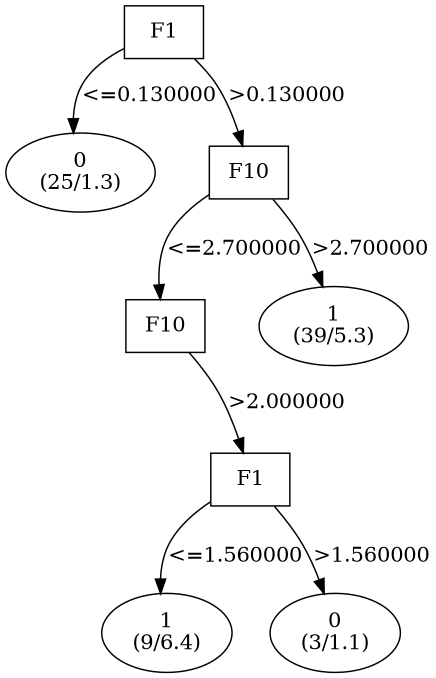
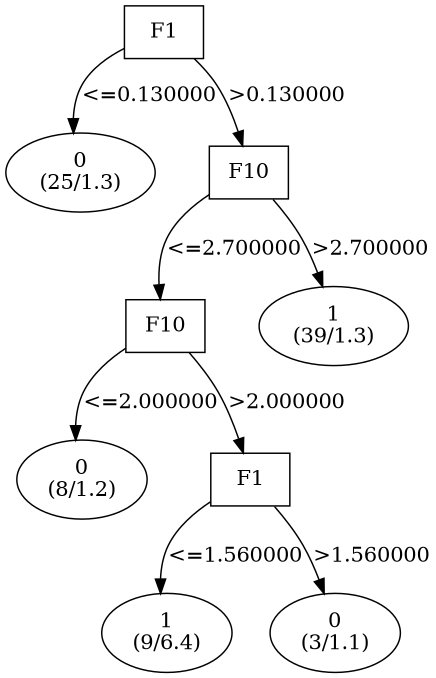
node "1 (39/5.3)": label "1 (39/5.3)" -> "1 (39/1.3)"
node "0 (8/1.2)": added
